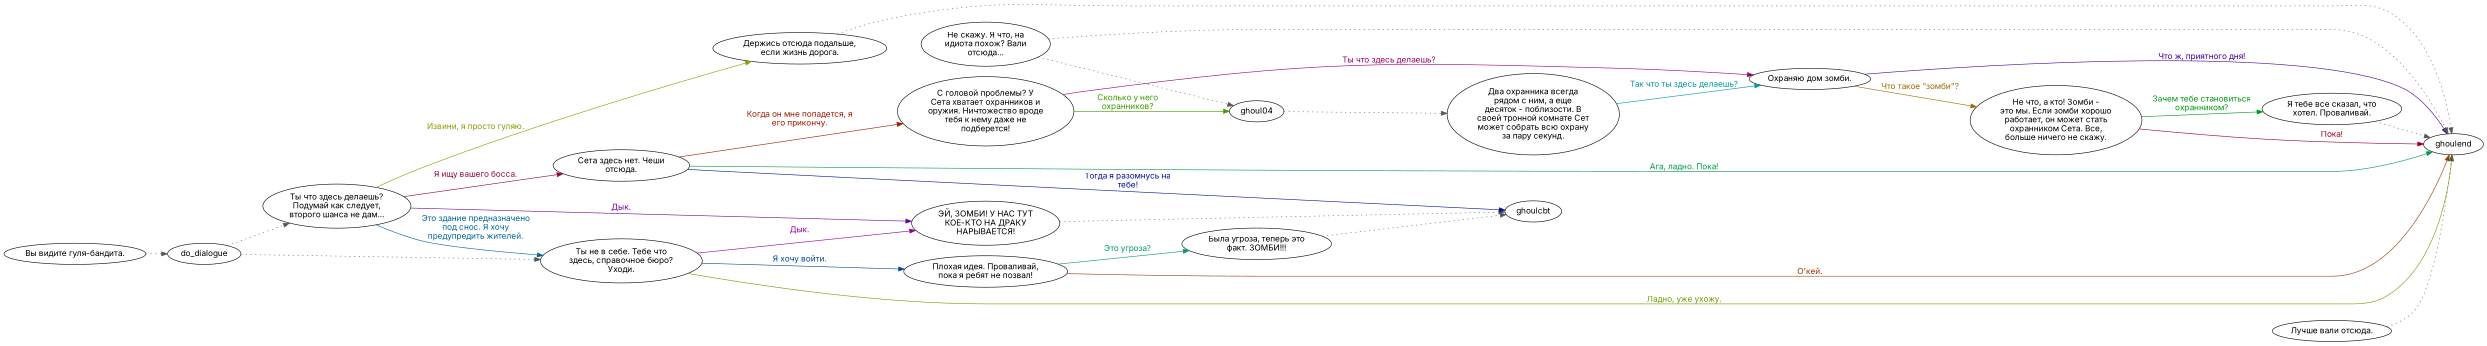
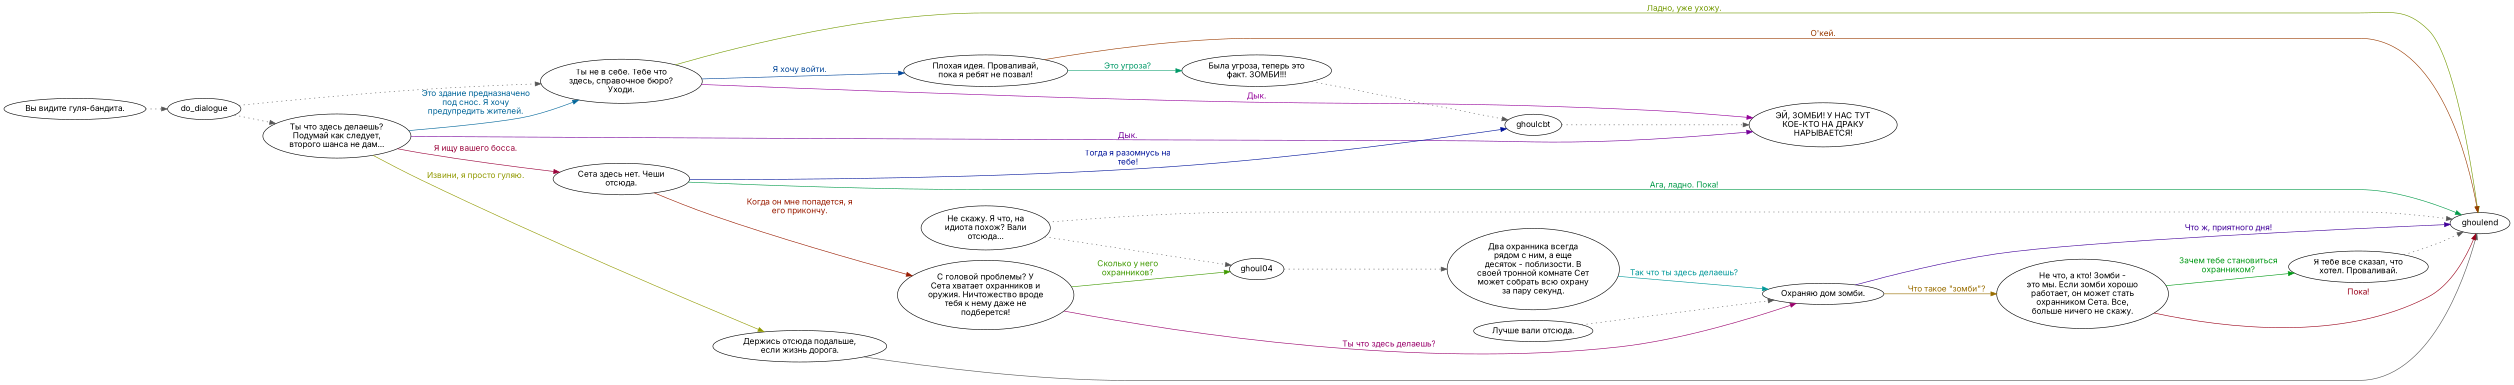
edge "Держись отсюда подальше, если жизнь дорога." -> "ghoulend": style dotted -> solid
edge "ЭЙ, ЗОМБИ! У НАС ТУТ КОЕ-КТО НА ДРАКУ НАРЫВАЕТСЯ!" -> "ghoulcbt": reversed
edge "Лучше вали отсюда." -> "ghoulend": now "Лучше вали отсюда." -> "Охраняю дом зомби."
